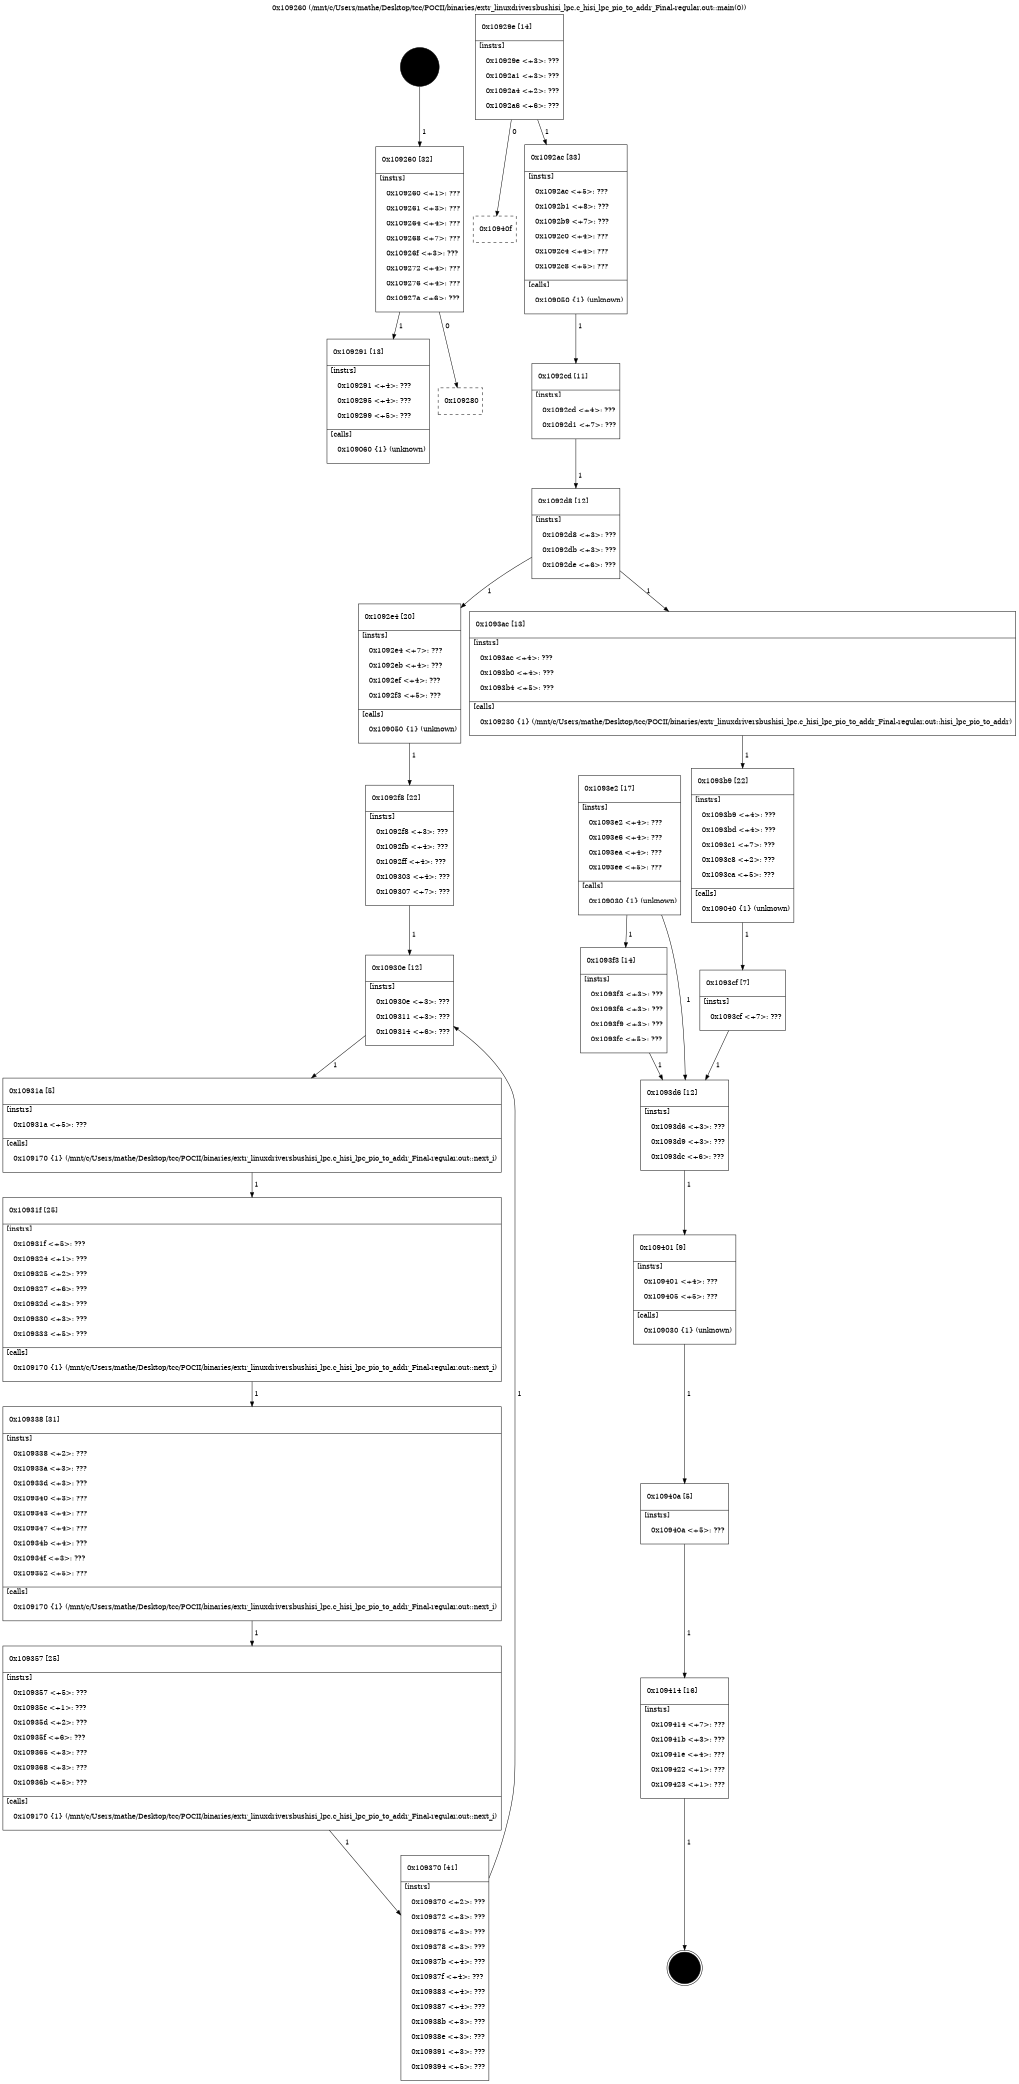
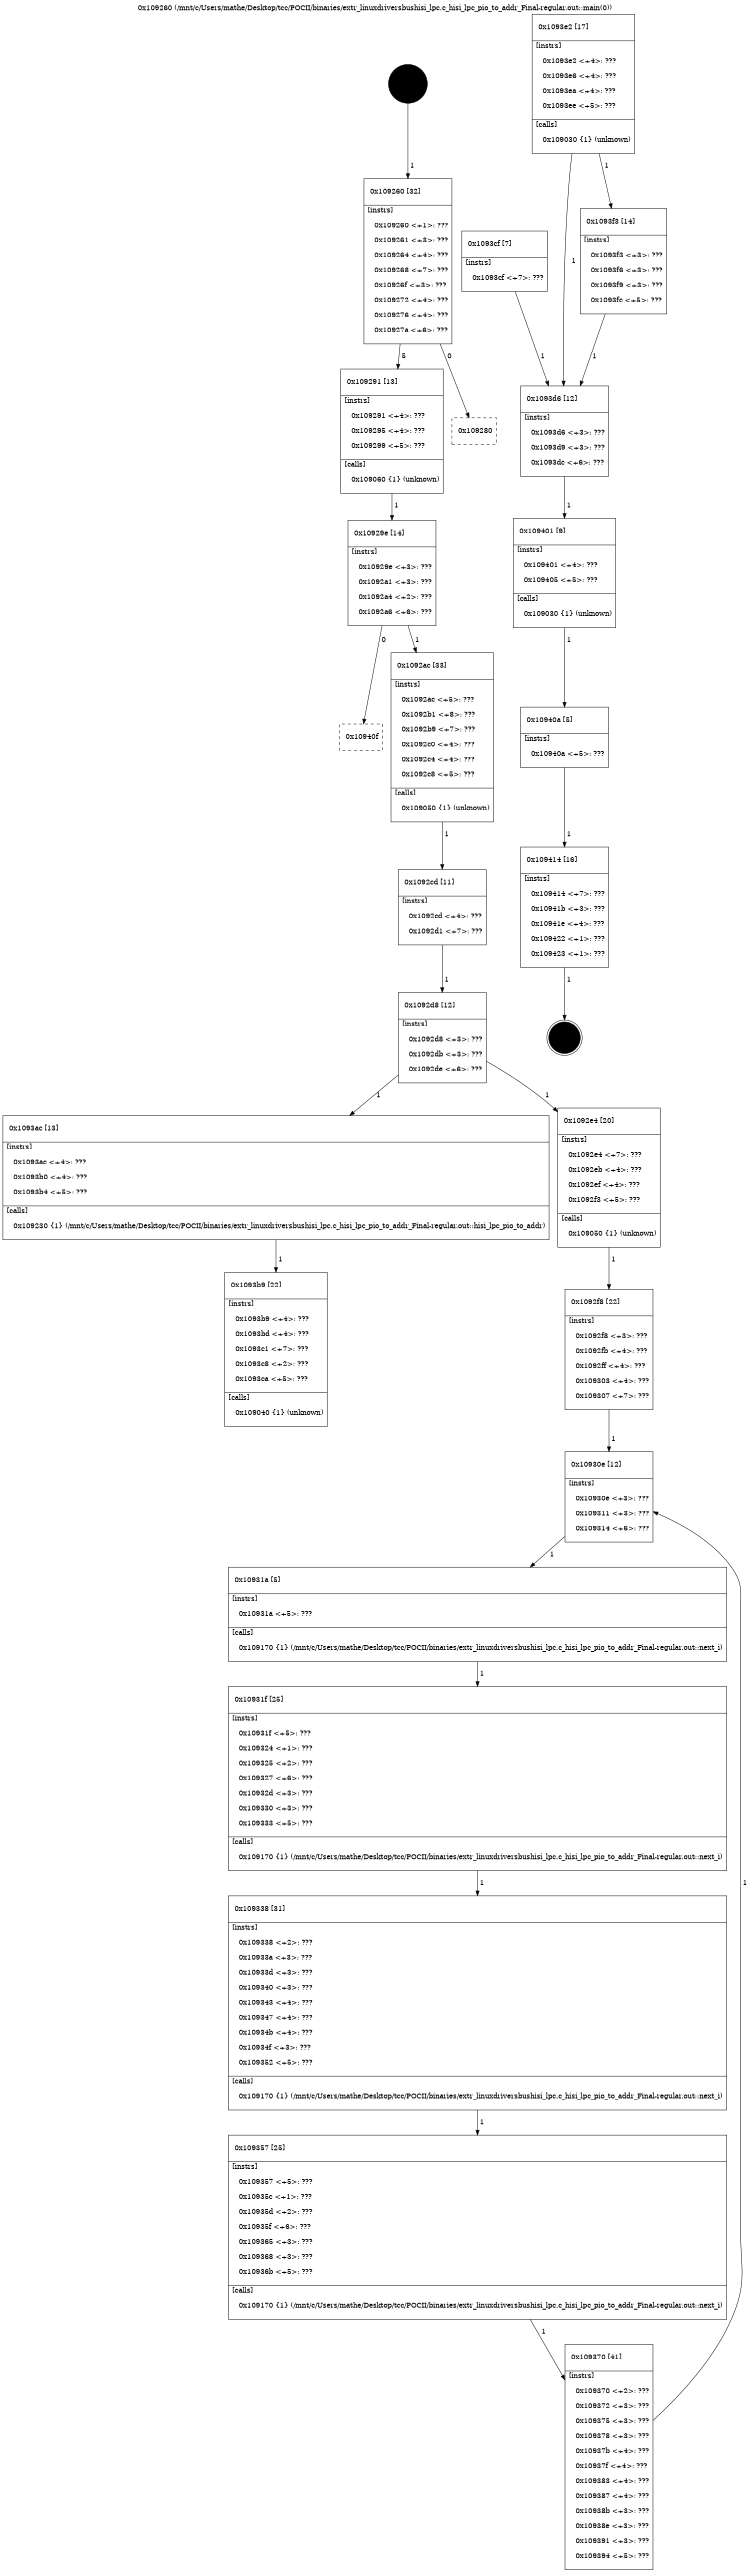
edge "0x109260 [32]" -> "0x109291 [13]": label " 1" -> " 5"
edge "0x109291 [13]" -> "0x10929e [14]": added, label "1"
edge "0x1093b9 [22]" -> "0x1093cf [7]": removed, label "1"
